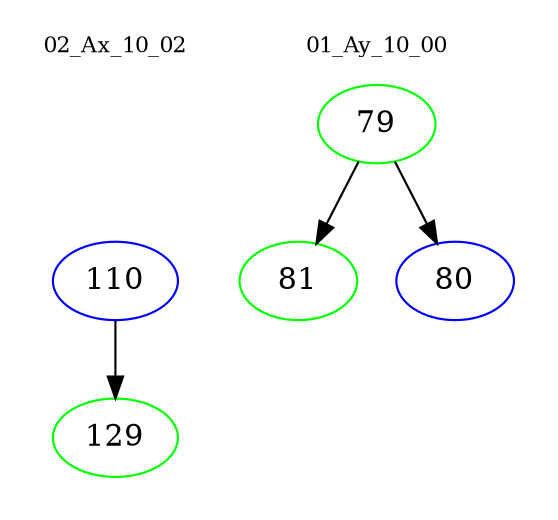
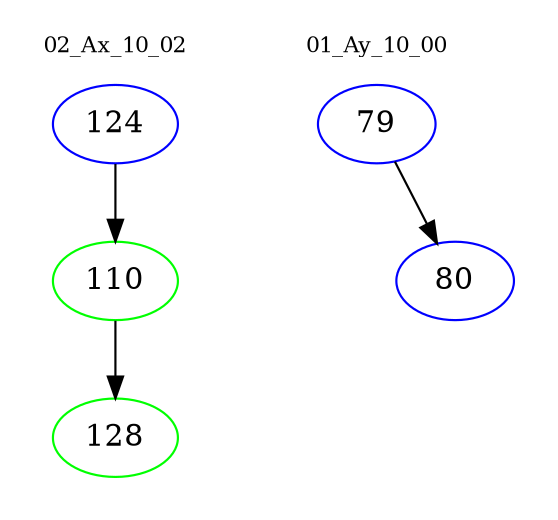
node "124": added
node "79": color green -> blue
node "110": color blue -> green
node "81": removed
node "129": label "129" -> "128"
